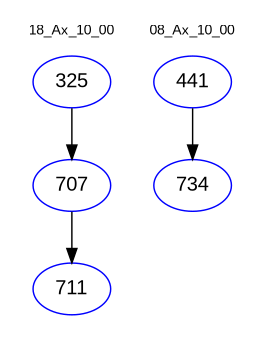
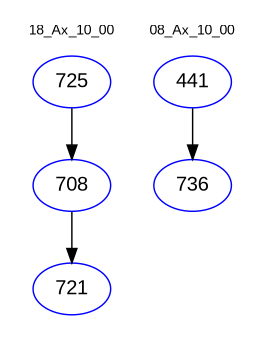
node "325": label "325" -> "725"
node "707": label "707" -> "708"
node "734": label "734" -> "736"
node "711": label "711" -> "721"
